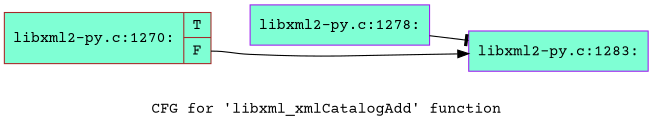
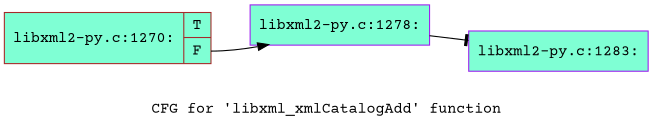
edge "libxml2-py.c:1270:" -> "libxml2-py.c:1283:": now "libxml2-py.c:1270:" -> "libxml2-py.c:1278:"
